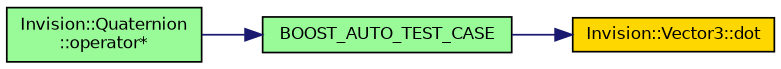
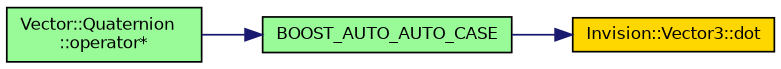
node "Invision::Quaternion ::operator*": label "Invision::Quaternion ::operator*" -> "Vector::Quaternion ::operator*"
node "BOOST_AUTO_TEST_CASE": label "BOOST_AUTO_TEST_CASE" -> "BOOST_AUTO_AUTO_CASE"
